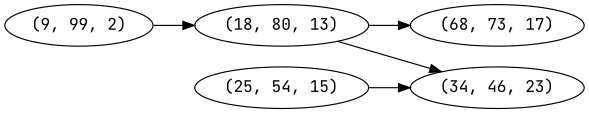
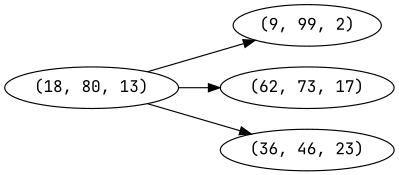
edge "(9, 99, 2)" -> "(18, 80, 13)": reversed
node "(68, 73, 17)": label "(68, 73, 17)" -> "(62, 73, 17)"
node "(25, 54, 15)": removed
node "(34, 46, 23)": label "(34, 46, 23)" -> "(36, 46, 23)"
